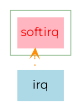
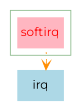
edge "irq" -> "softirq": reversed
